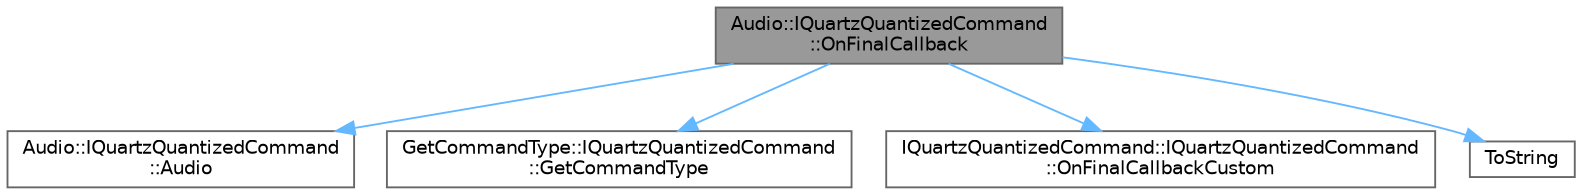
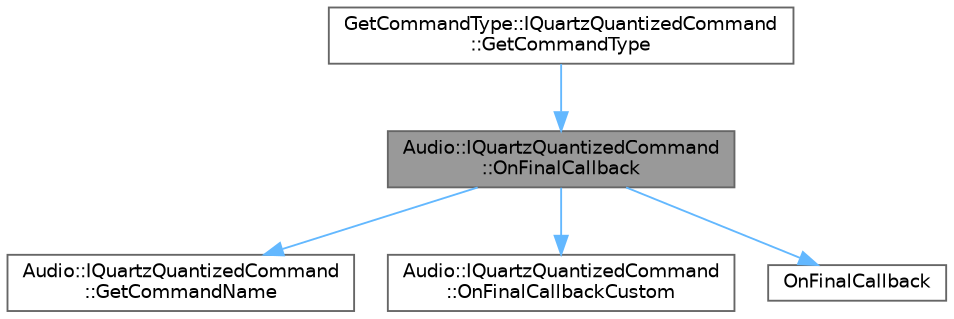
edge "Audio::IQuartzQuantizedCommand ::OnFinalCallback" -> "GetCommandType::IQuartzQuantizedCommand ::GetCommandType": reversed
node "Audio::IQuartzQuantizedCommand ::Audio": label "Audio::IQuartzQuantizedCommand ::Audio" -> "Audio::IQuartzQuantizedCommand ::GetCommandName"
node "IQuartzQuantizedCommand::IQuartzQuantizedCommand ::OnFinalCallbackCustom": label "IQuartzQuantizedCommand::IQuartzQuantizedCommand ::OnFinalCallbackCustom" -> "Audio::IQuartzQuantizedCommand ::OnFinalCallbackCustom"
node "ToString": label "ToString" -> "OnFinalCallback"
